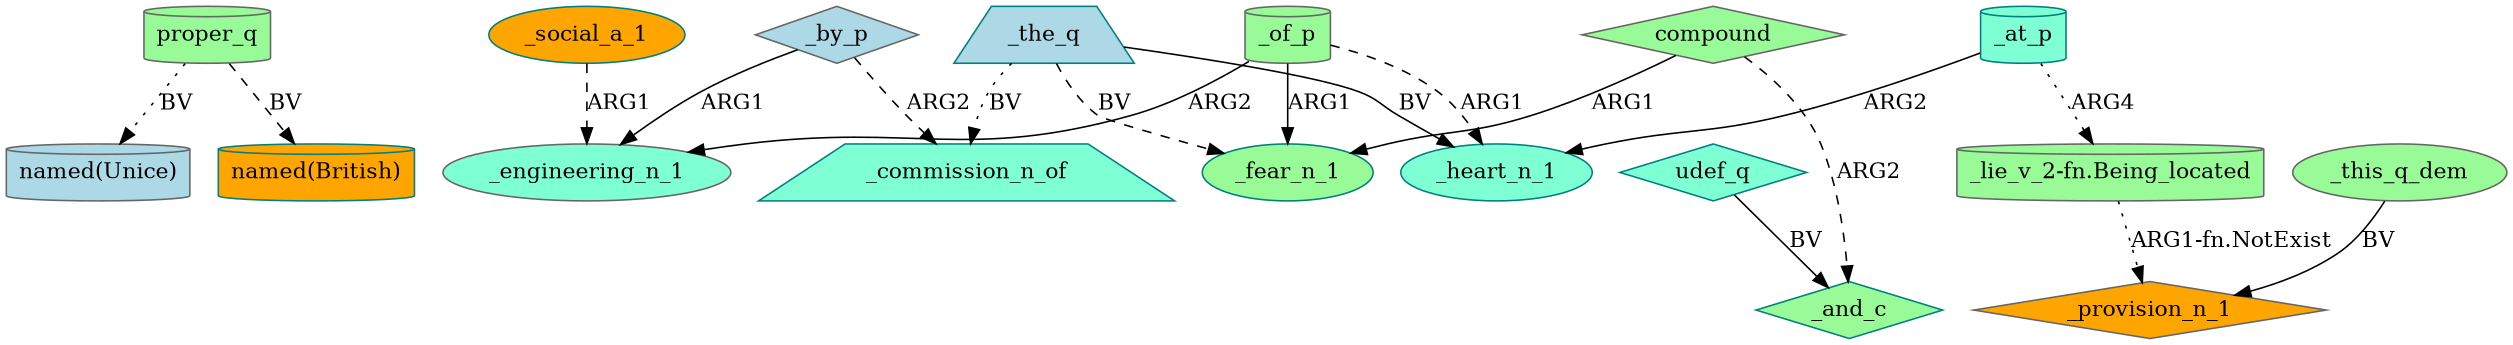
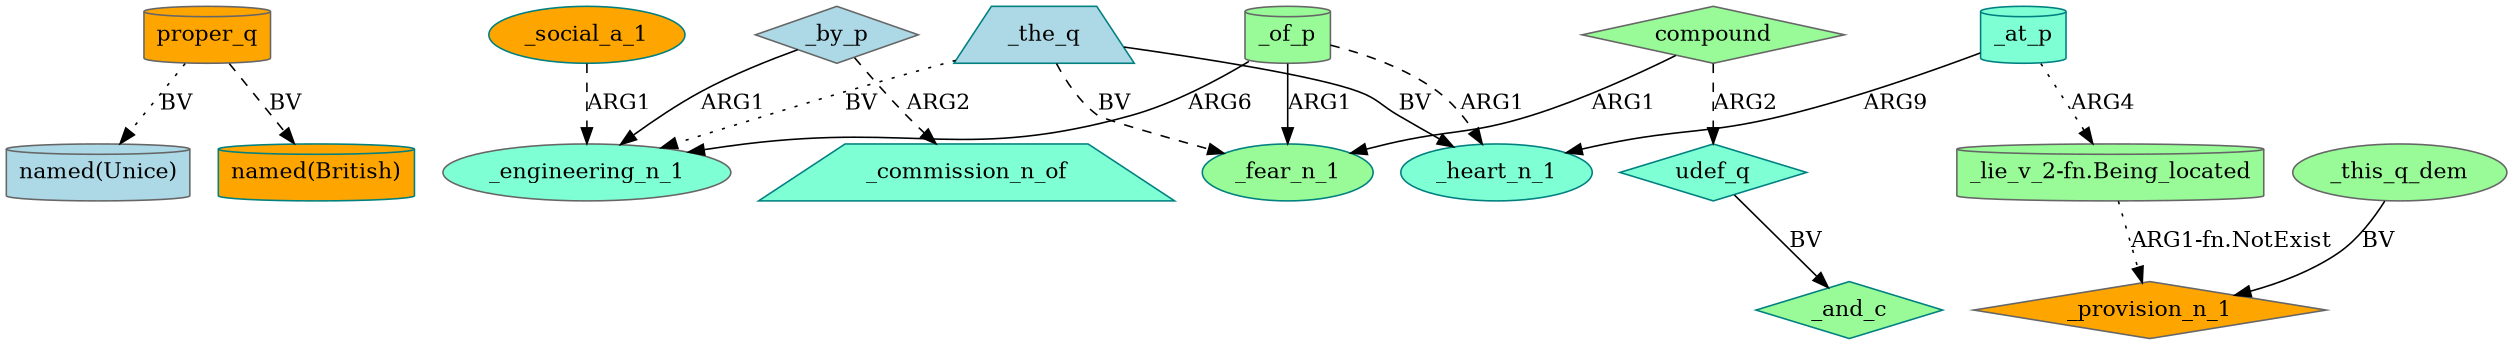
node "proper_q": fillcolor palegreen -> orange
edge "_the_q" -> "_commission_n_of": now "_the_q" -> "_engineering_n_1"
edge "_of_p" -> "_engineering_n_1": label "ARG2" -> "ARG6"
edge "_at_p" -> "_heart_n_1": label "ARG2" -> "ARG9"
edge "compound" -> "_and_c": now "compound" -> "udef_q"
